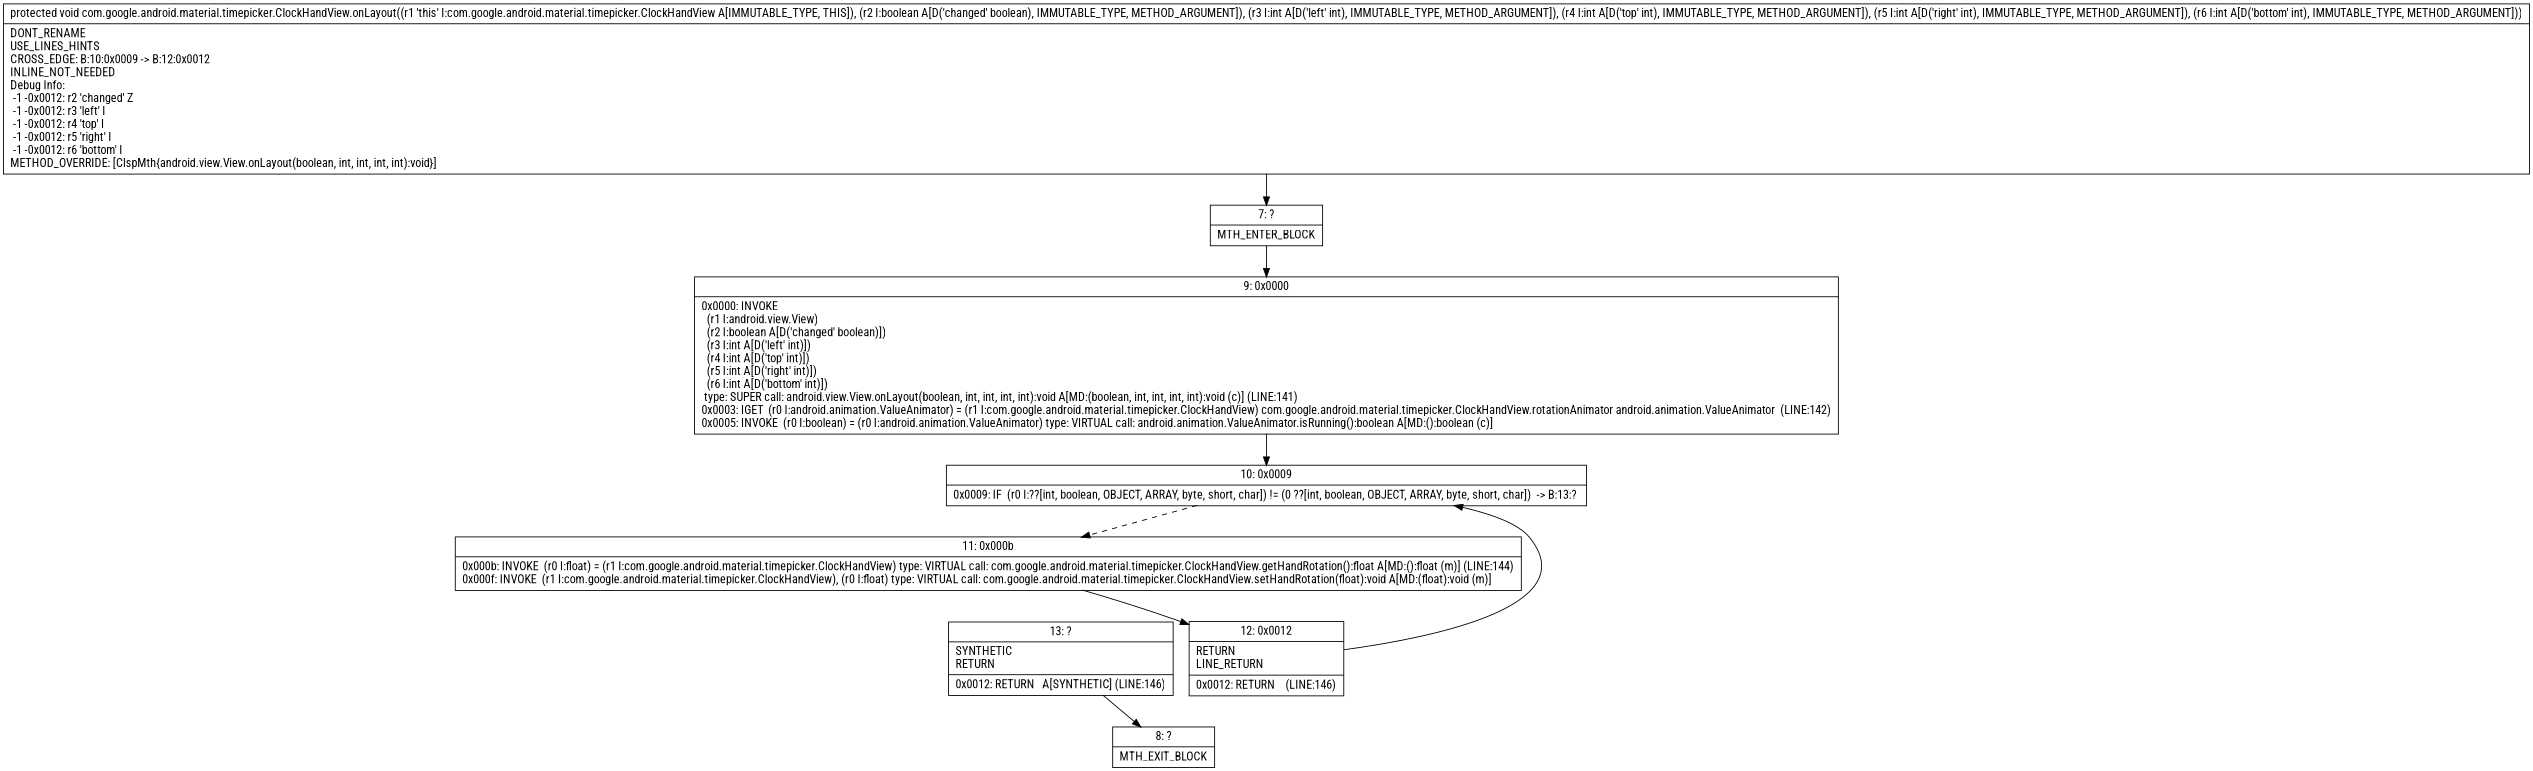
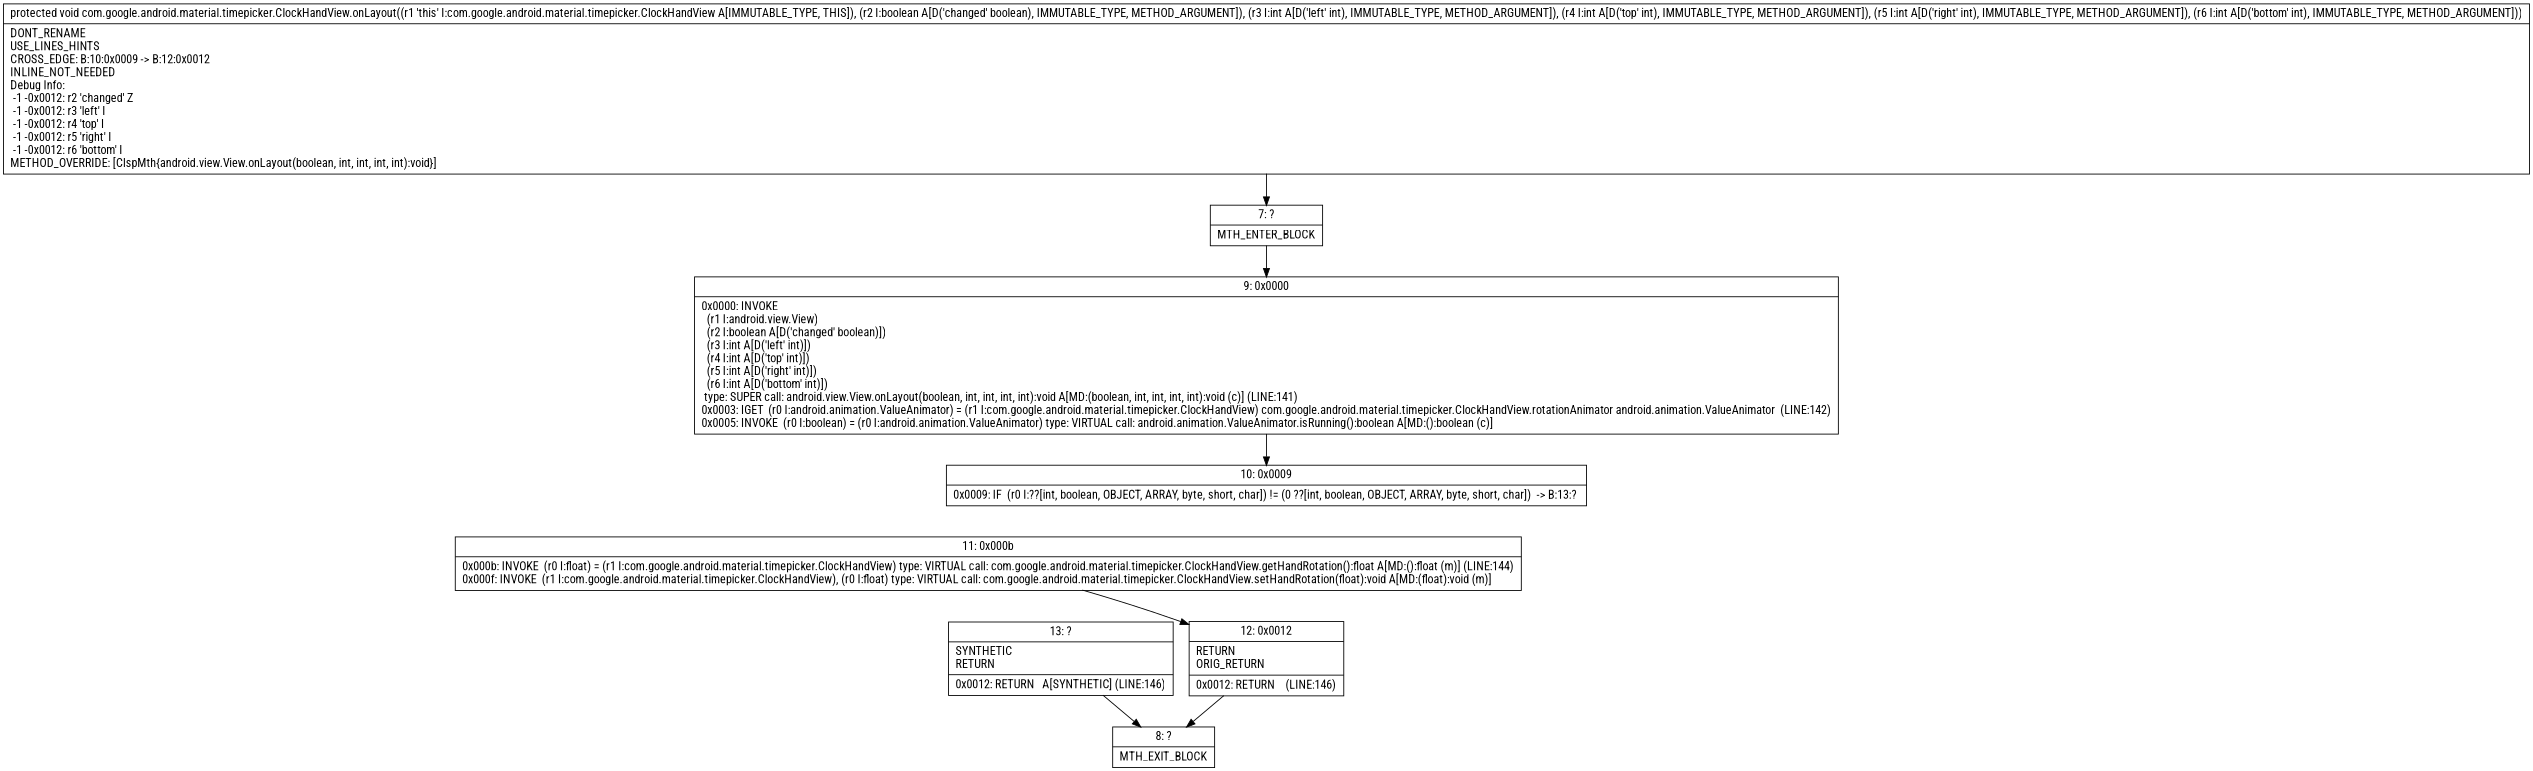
edge "10: 0x0009" -> "11: 0x000b": removed
edge "12: 0x0012" -> "10: 0x0009": now "12: 0x0012" -> "8: ?"
node "12: 0x0012": text "LINE_RETURN" -> "ORIG_RETURN"
